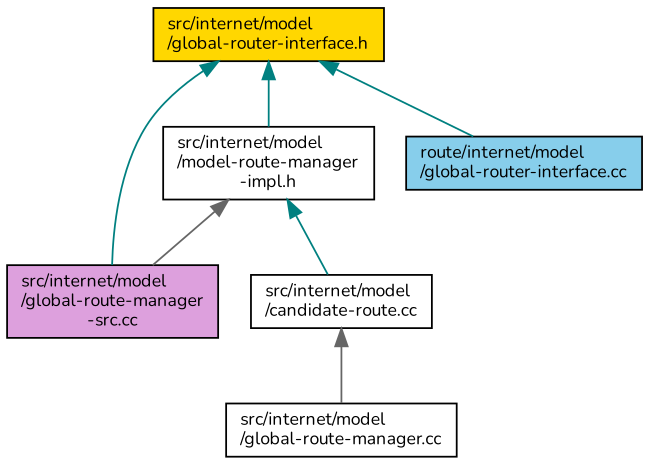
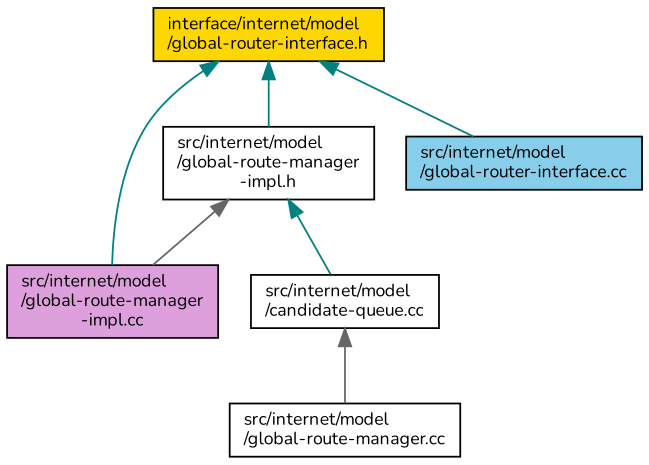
node "src/internet/model /global-router-interface.h": label "src/internet/model /global-router-interface.h" -> "interface/internet/model /global-router-interface.h"
node "src/internet/model /model-route-manager -impl.h": label "src/internet/model /model-route-manager -impl.h" -> "src/internet/model /global-route-manager -impl.h"
node "route/internet/model /global-router-interface.cc": label "route/internet/model /global-router-interface.cc" -> "src/internet/model /global-router-interface.cc"
node "src/internet/model /global-route-manager -src.cc": label "src/internet/model /global-route-manager -src.cc" -> "src/internet/model /global-route-manager -impl.cc"
node "src/internet/model /candidate-route.cc": label "src/internet/model /candidate-route.cc" -> "src/internet/model /candidate-queue.cc"
